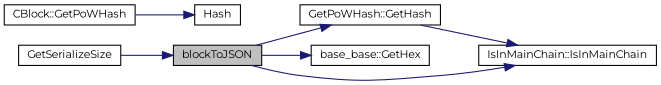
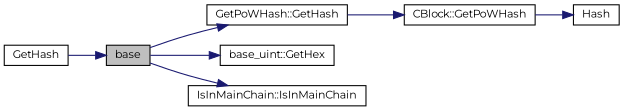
edge "GetPoWHash::GetHash" -> "IsInMainChain::IsInMainChain": now "GetPoWHash::GetHash" -> "CBlock::GetPoWHash"
node "GetSerializeSize": label "GetSerializeSize" -> "GetHash"
node "blockToJSON": label "blockToJSON" -> "base"
node "base_base::GetHex": label "base_base::GetHex" -> "base_uint::GetHex"
